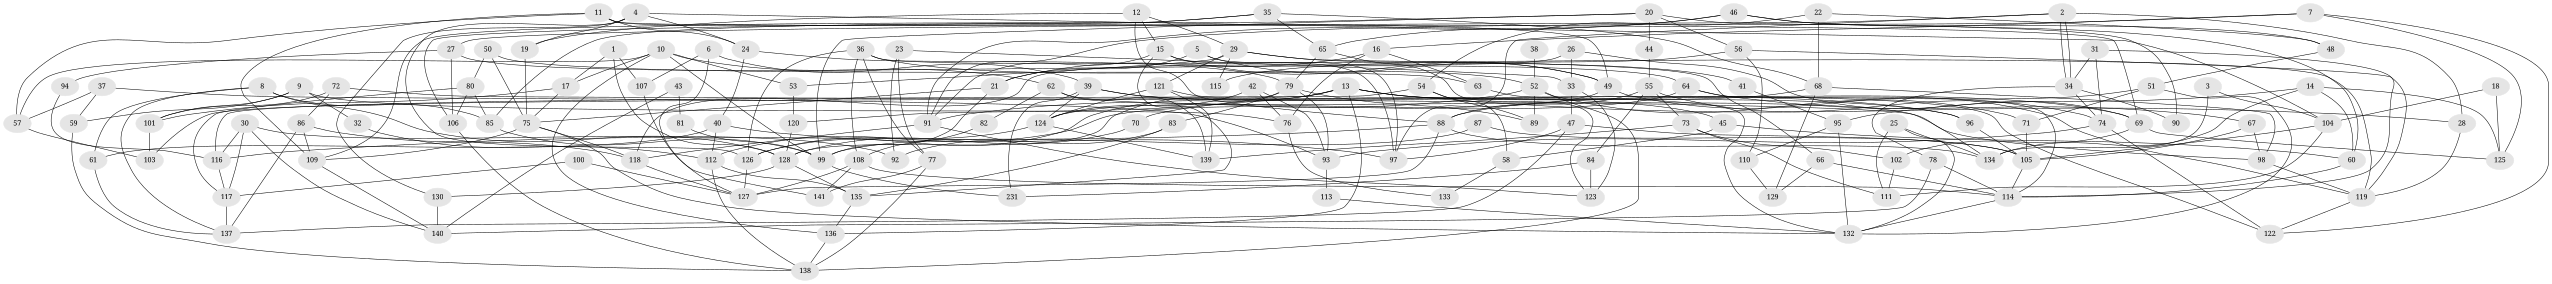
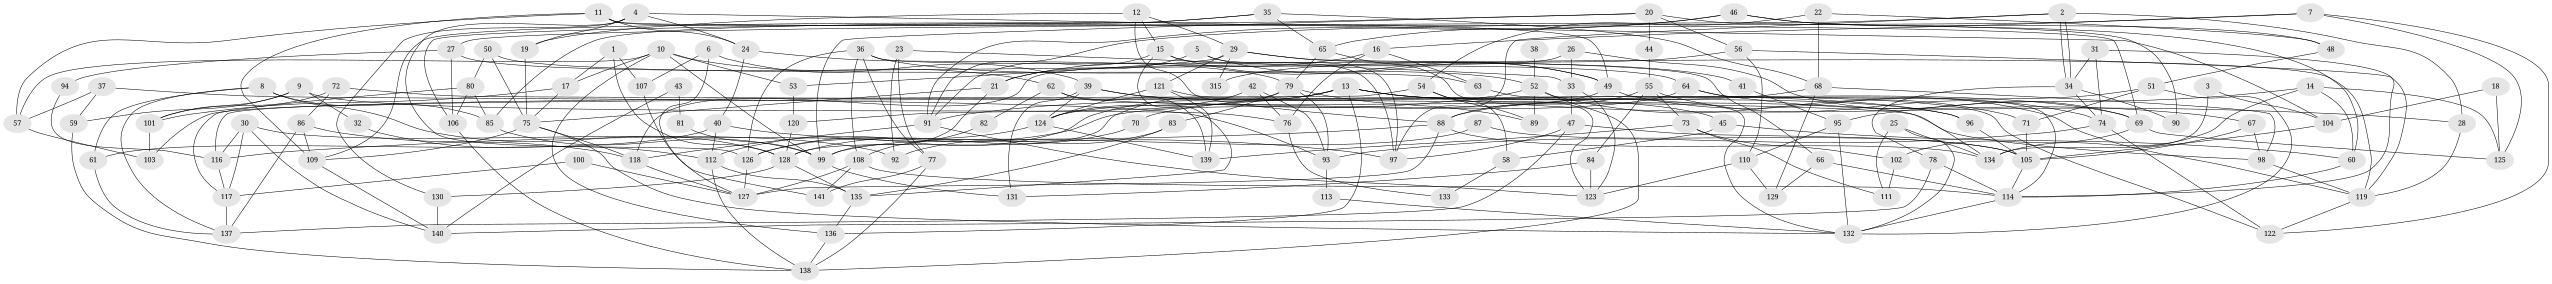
node "115": label "115" -> "315"
edge "110" -- "123": added
edge "104" -- "111": removed
node "231": label "231" -> "131"
